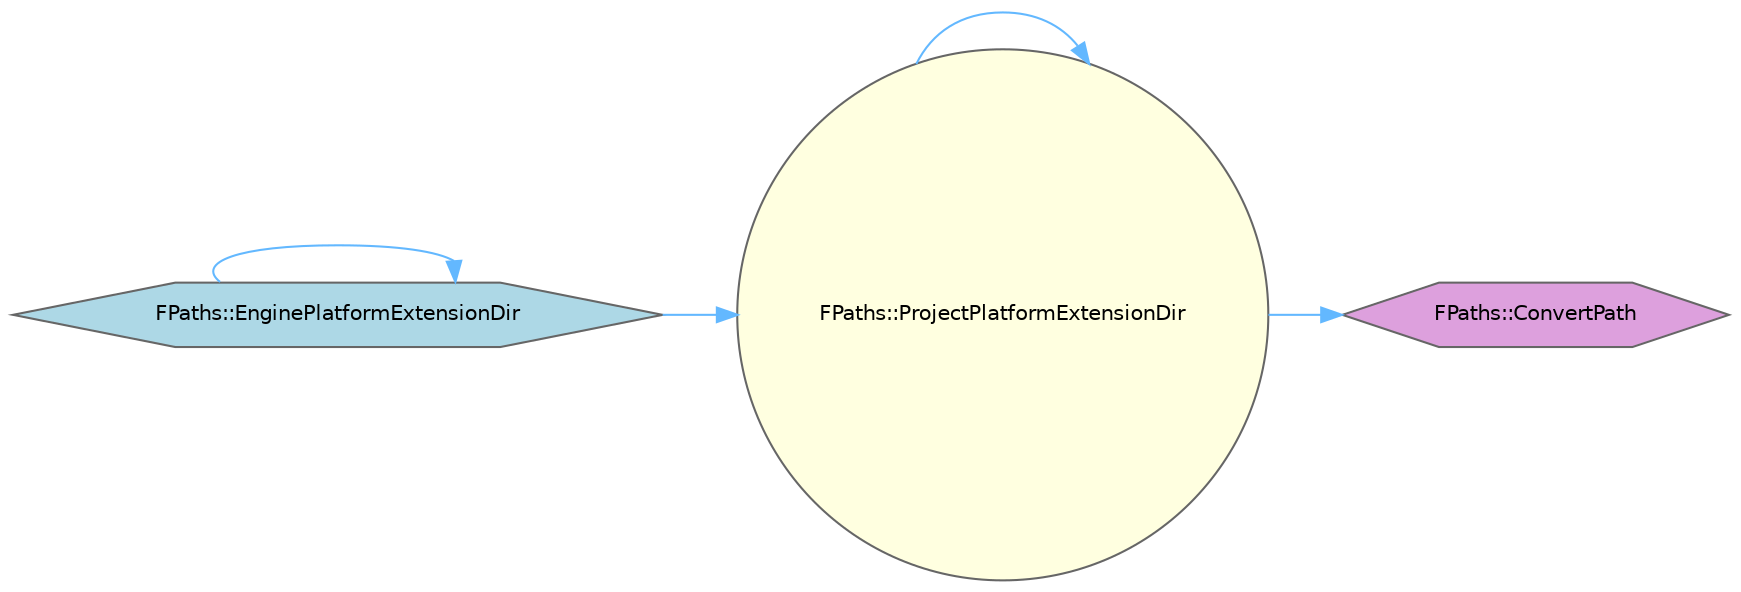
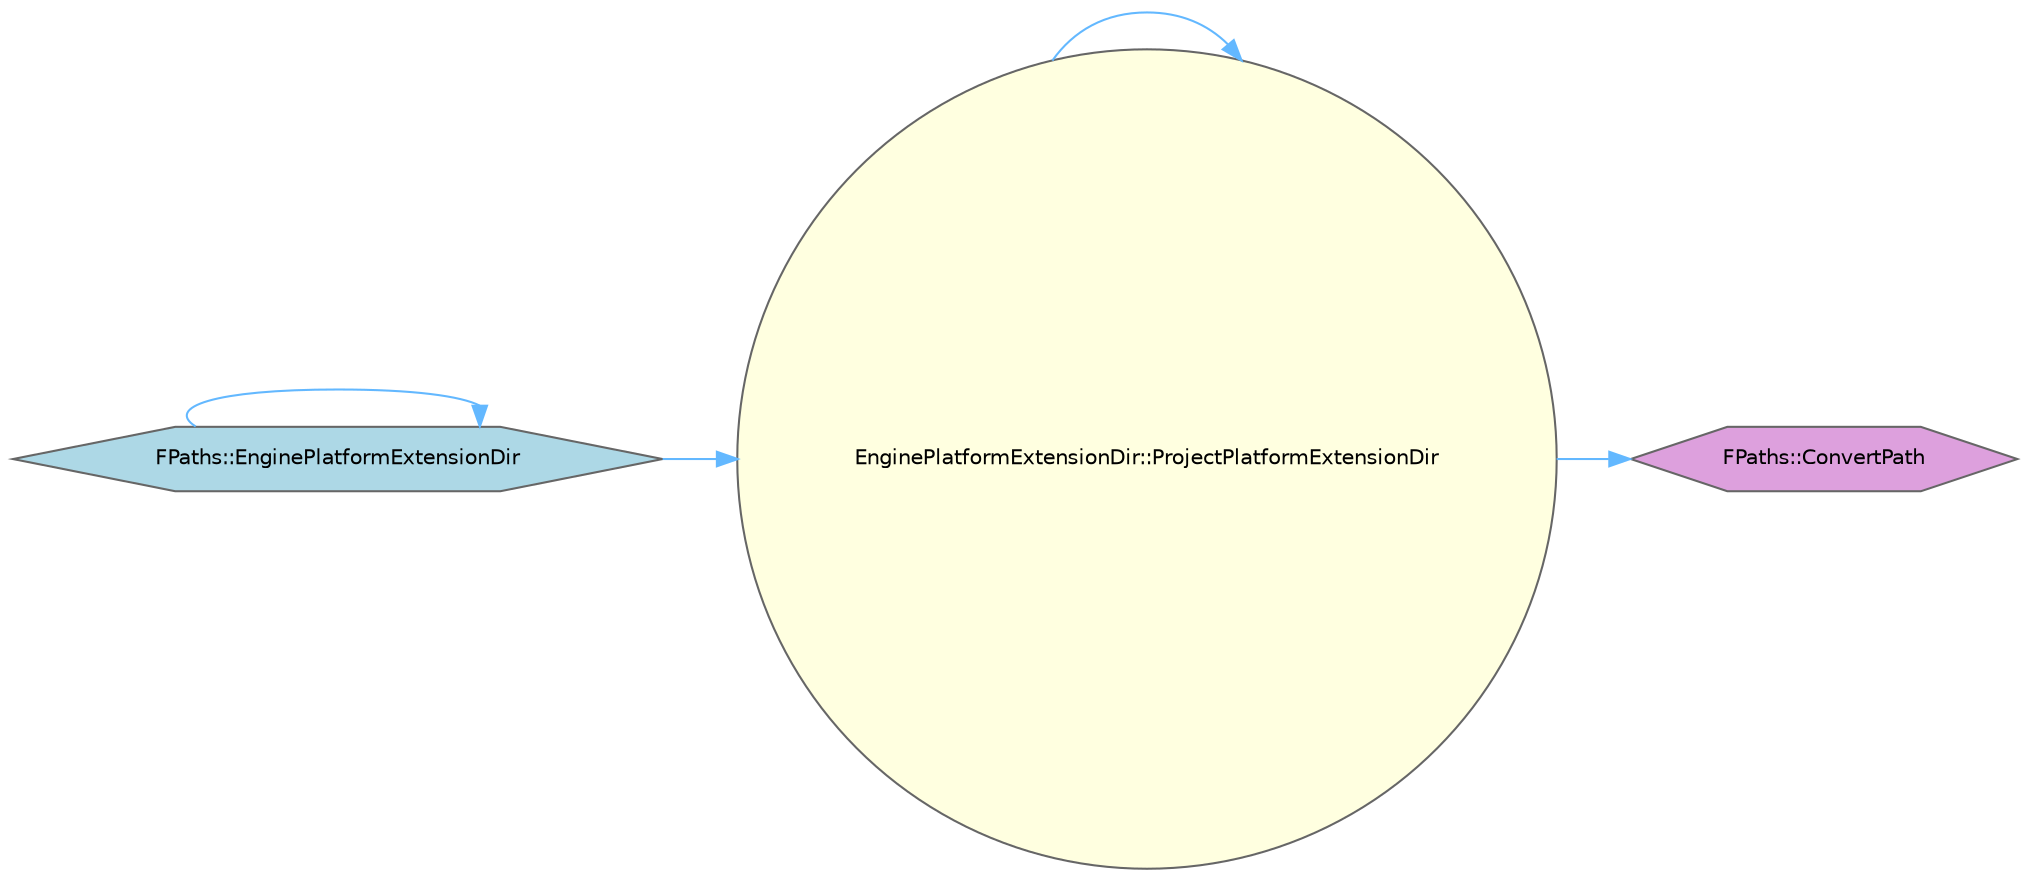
node "FPaths::ProjectPlatformExtensionDir": label "FPaths::ProjectPlatformExtensionDir" -> "EnginePlatformExtensionDir::ProjectPlatformExtensionDir"
